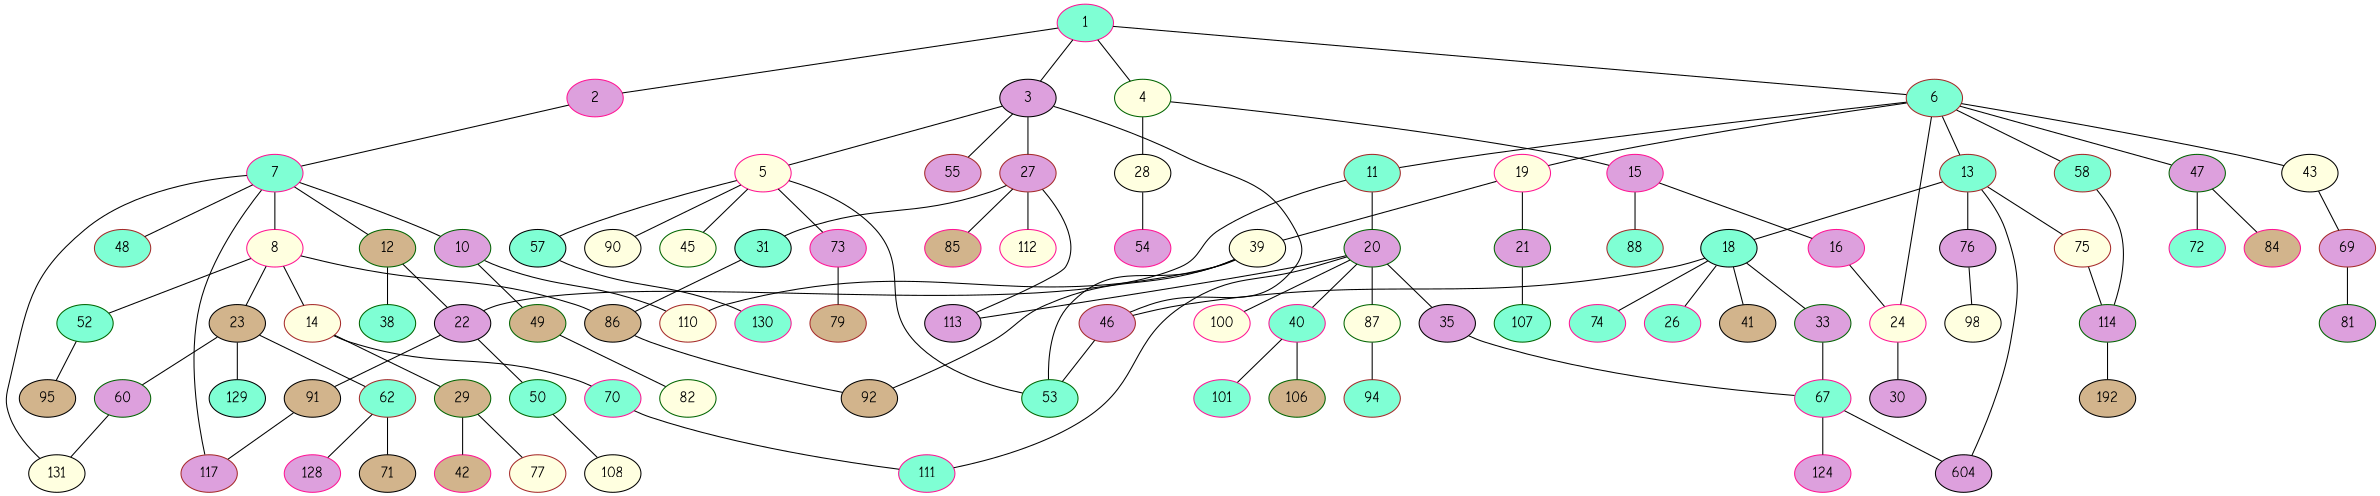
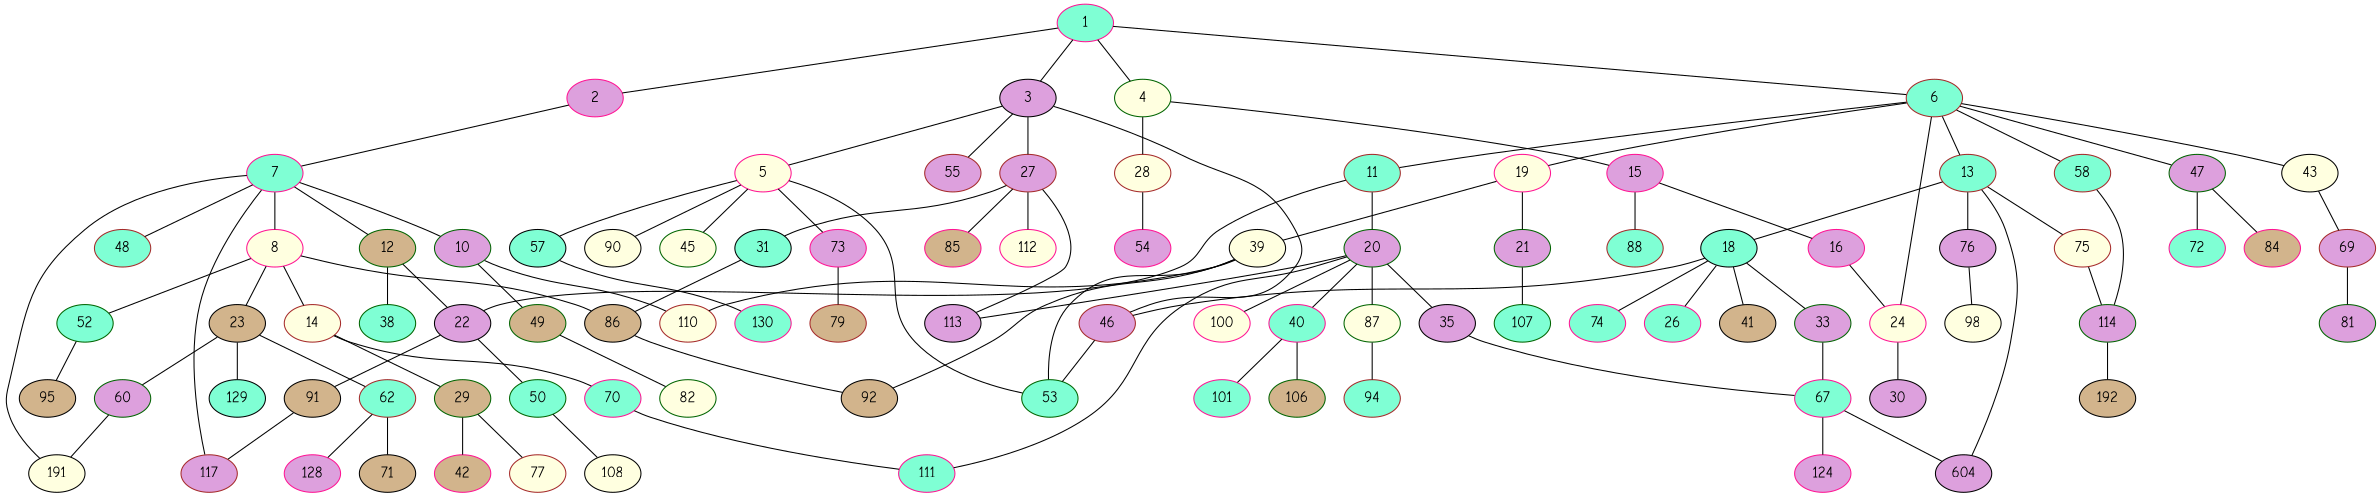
node "28": color black -> brown
node "131": label "131" -> "191"
